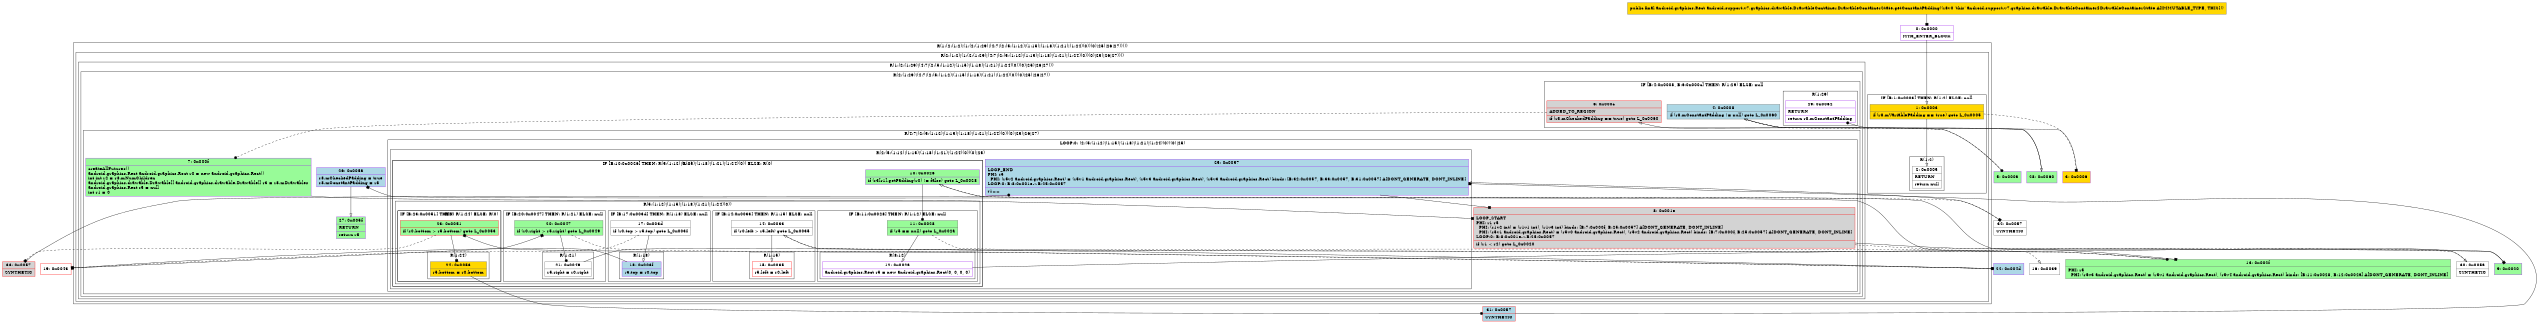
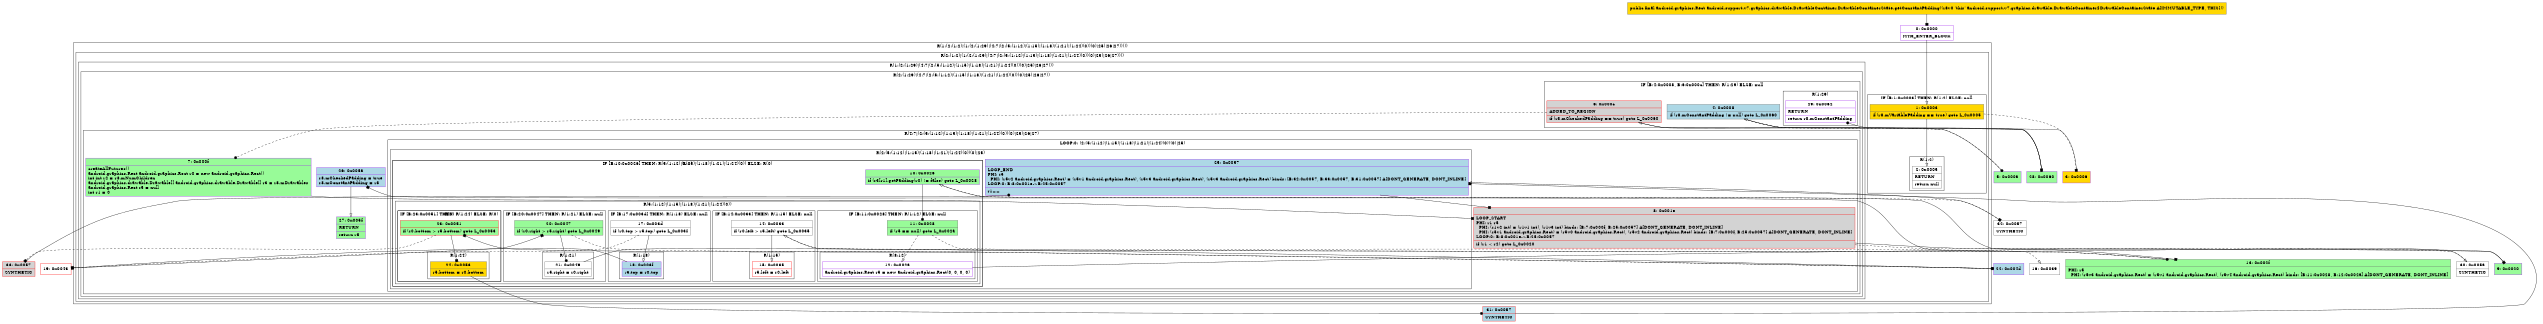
edge "6: 0x000c" -> "28: 0x0060": added
edge "11: 0x0028" -> "12: 0x002a": style solid -> dashed
